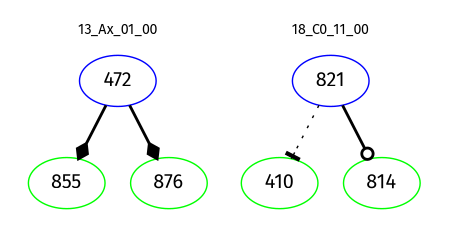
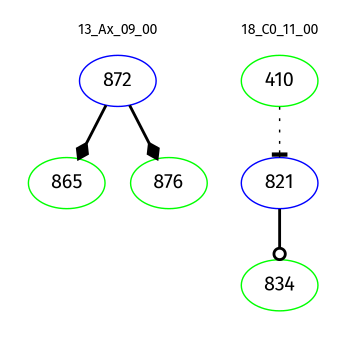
cluster "13_Ax_01_00": label "13_Ax_01_00" -> "13_Ax_09_00"
node "472": label "472" -> "872"
edge "821" -> "410": reversed
node "855": label "855" -> "865"
node "814": label "814" -> "834"
